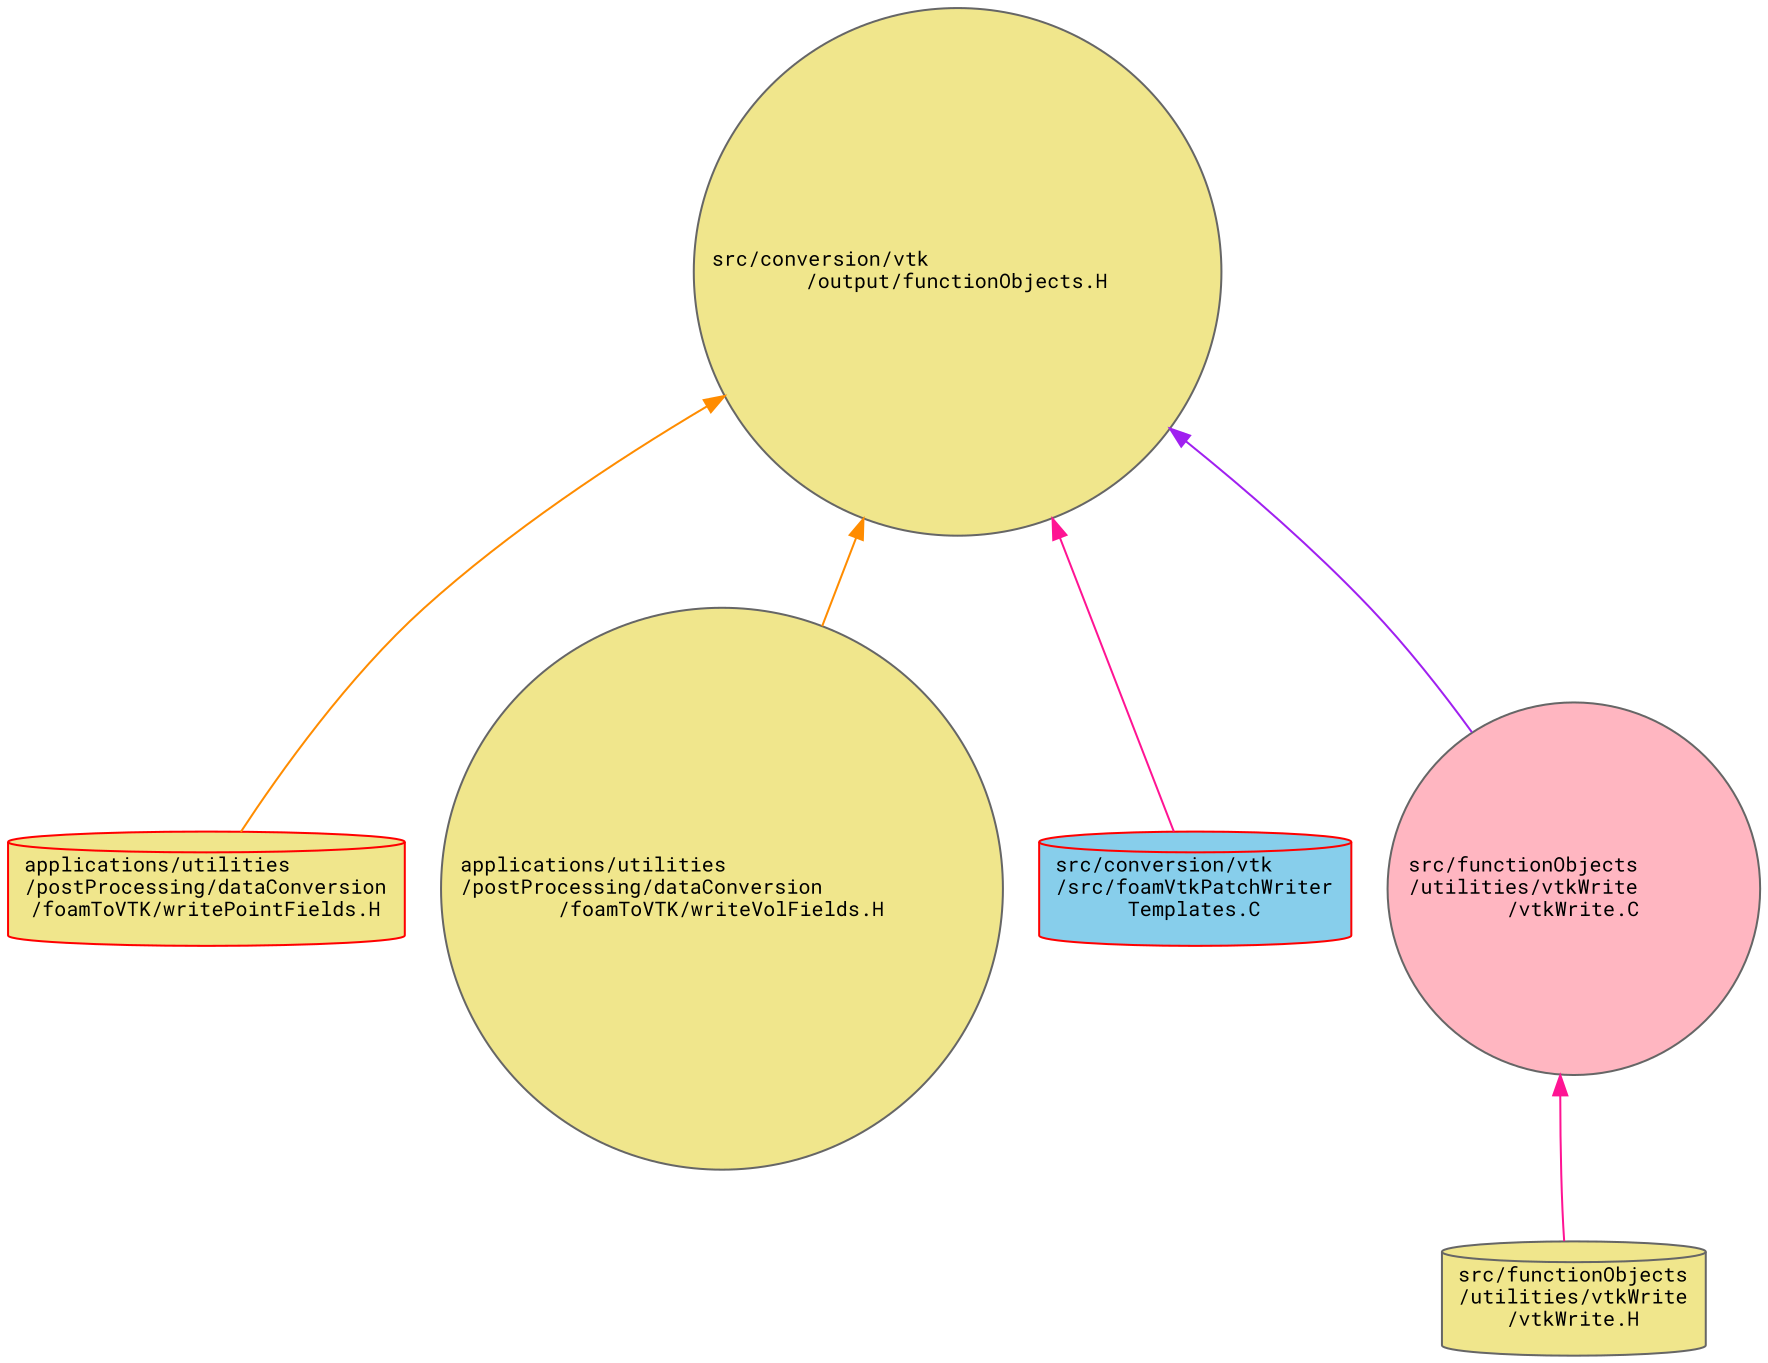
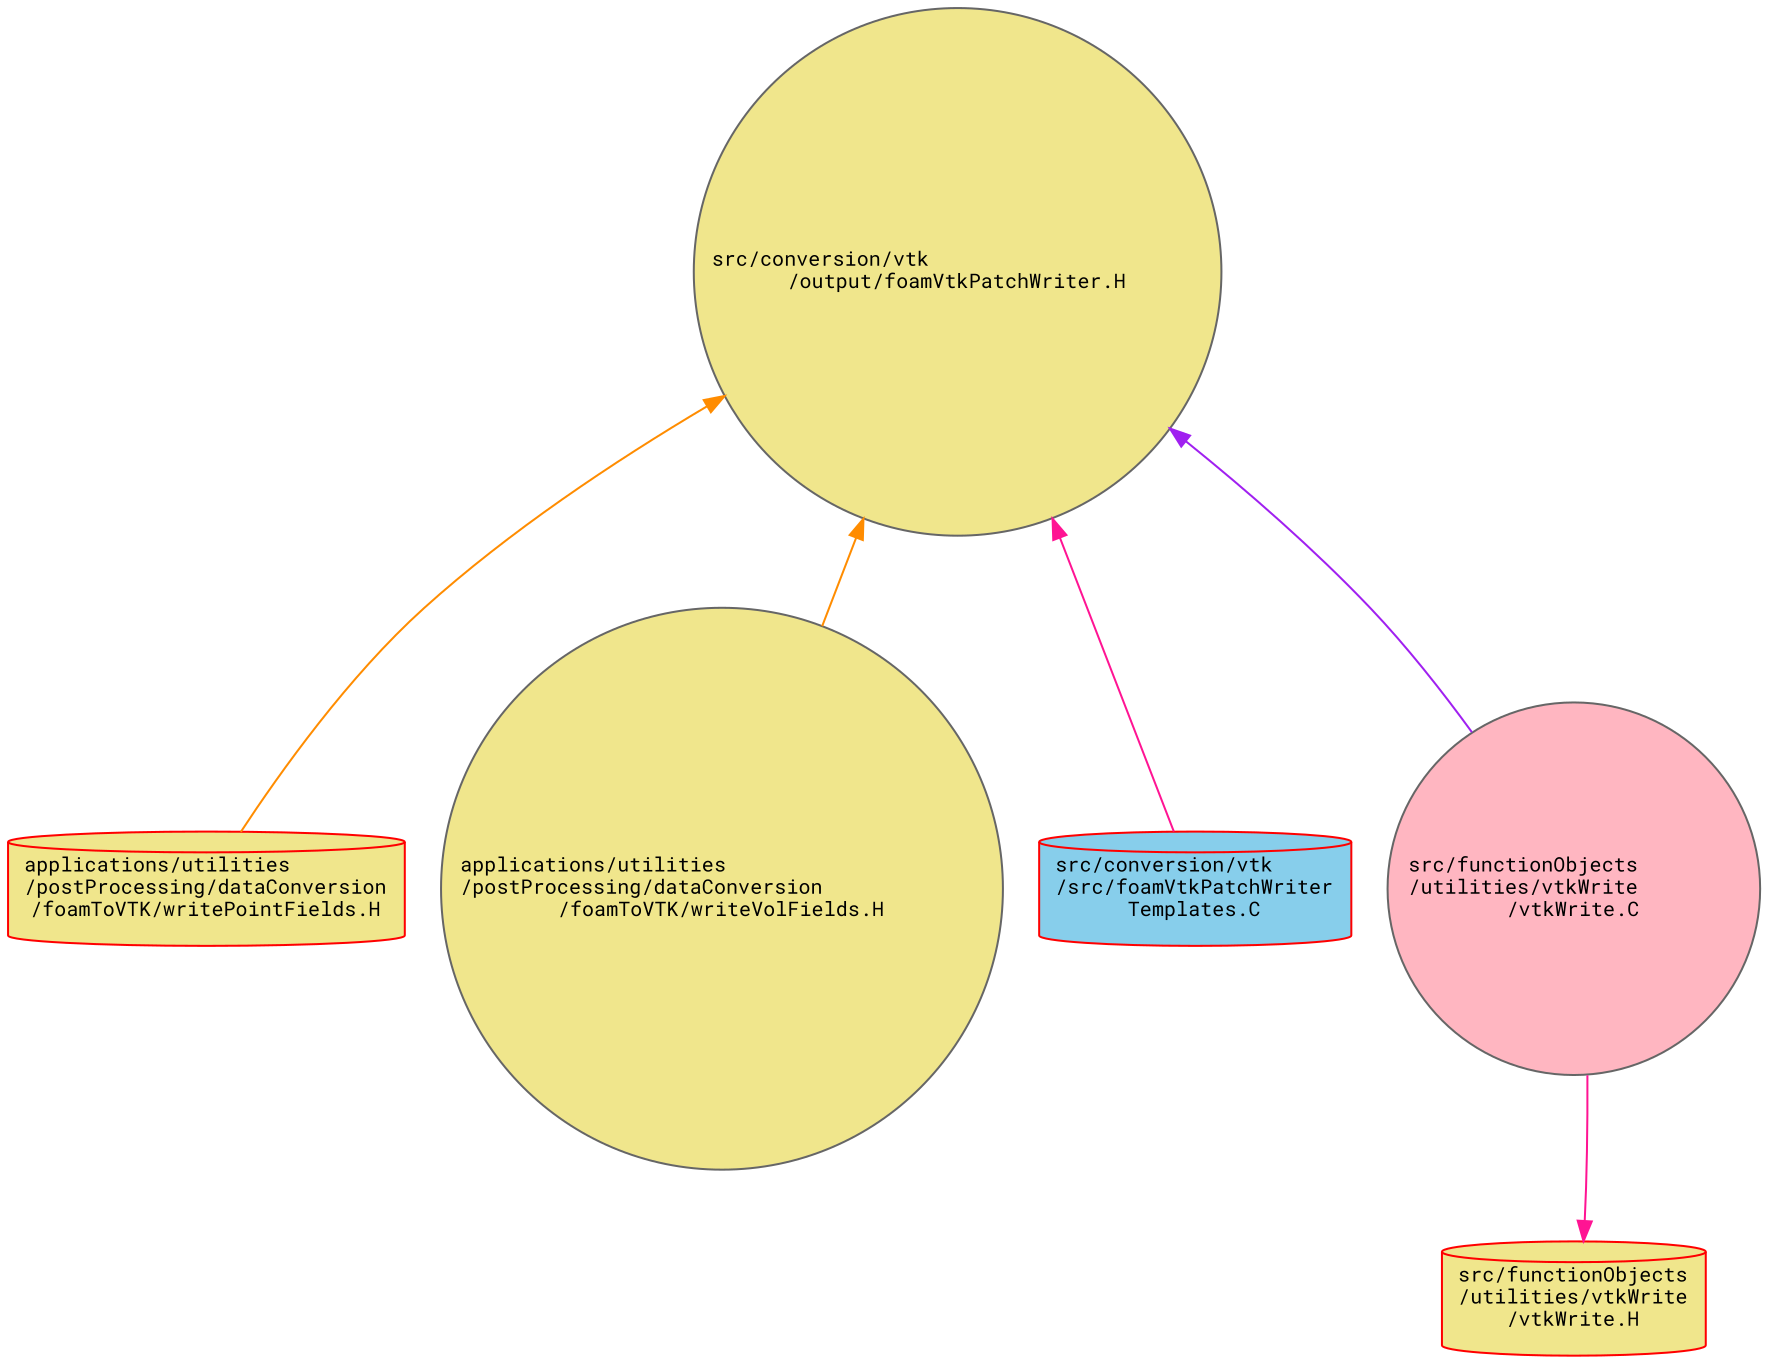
node "src/conversion/vtk /output/functionObjects.H": label "src/conversion/vtk /output/functionObjects.H" -> "src/conversion/vtk /output/foamVtkPatchWriter.H"
edge "src/functionObjects /utilities/vtkWrite /vtkWrite.H" -> "src/functionObjects /utilities/vtkWrite /vtkWrite.C": reversed
node "src/functionObjects /utilities/vtkWrite /vtkWrite.H": color gray40 -> red
